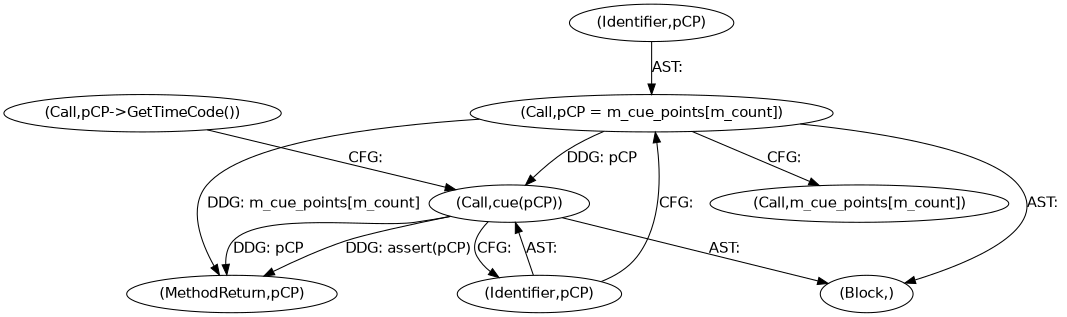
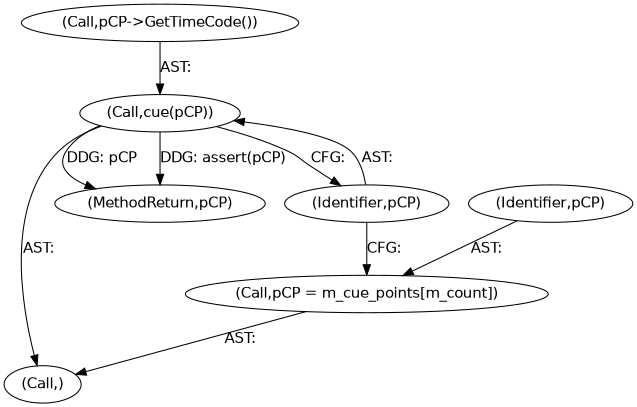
edge "(Call,pCP = m_cue_points[m_count])" -> "(MethodReturn,pCP)": removed, label "DDG: m_cue_points[m_count]"
edge "(Call,pCP = m_cue_points[m_count])" -> "(Call,cue(pCP))": removed, label "DDG: pCP"
edge "(Call,pCP->GetTimeCode())" -> "(Call,cue(pCP))": label "CFG: " -> "AST: "
node "(Call,m_cue_points[m_count])": removed
node "(Block,)": label "(Block,)" -> "(Call,)"
